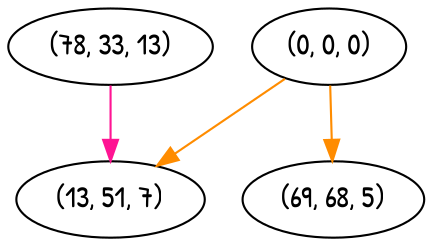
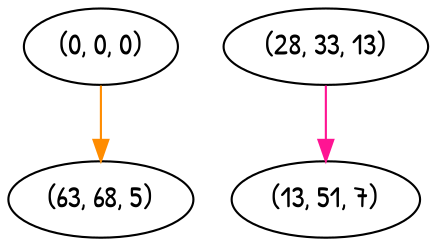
node "(78, 33, 13)": label "(78, 33, 13)" -> "(28, 33, 13)"
edge "(0, 0, 0)" -> "(13, 51, 7)": removed
node "(69, 68, 5)": label "(69, 68, 5)" -> "(63, 68, 5)"
